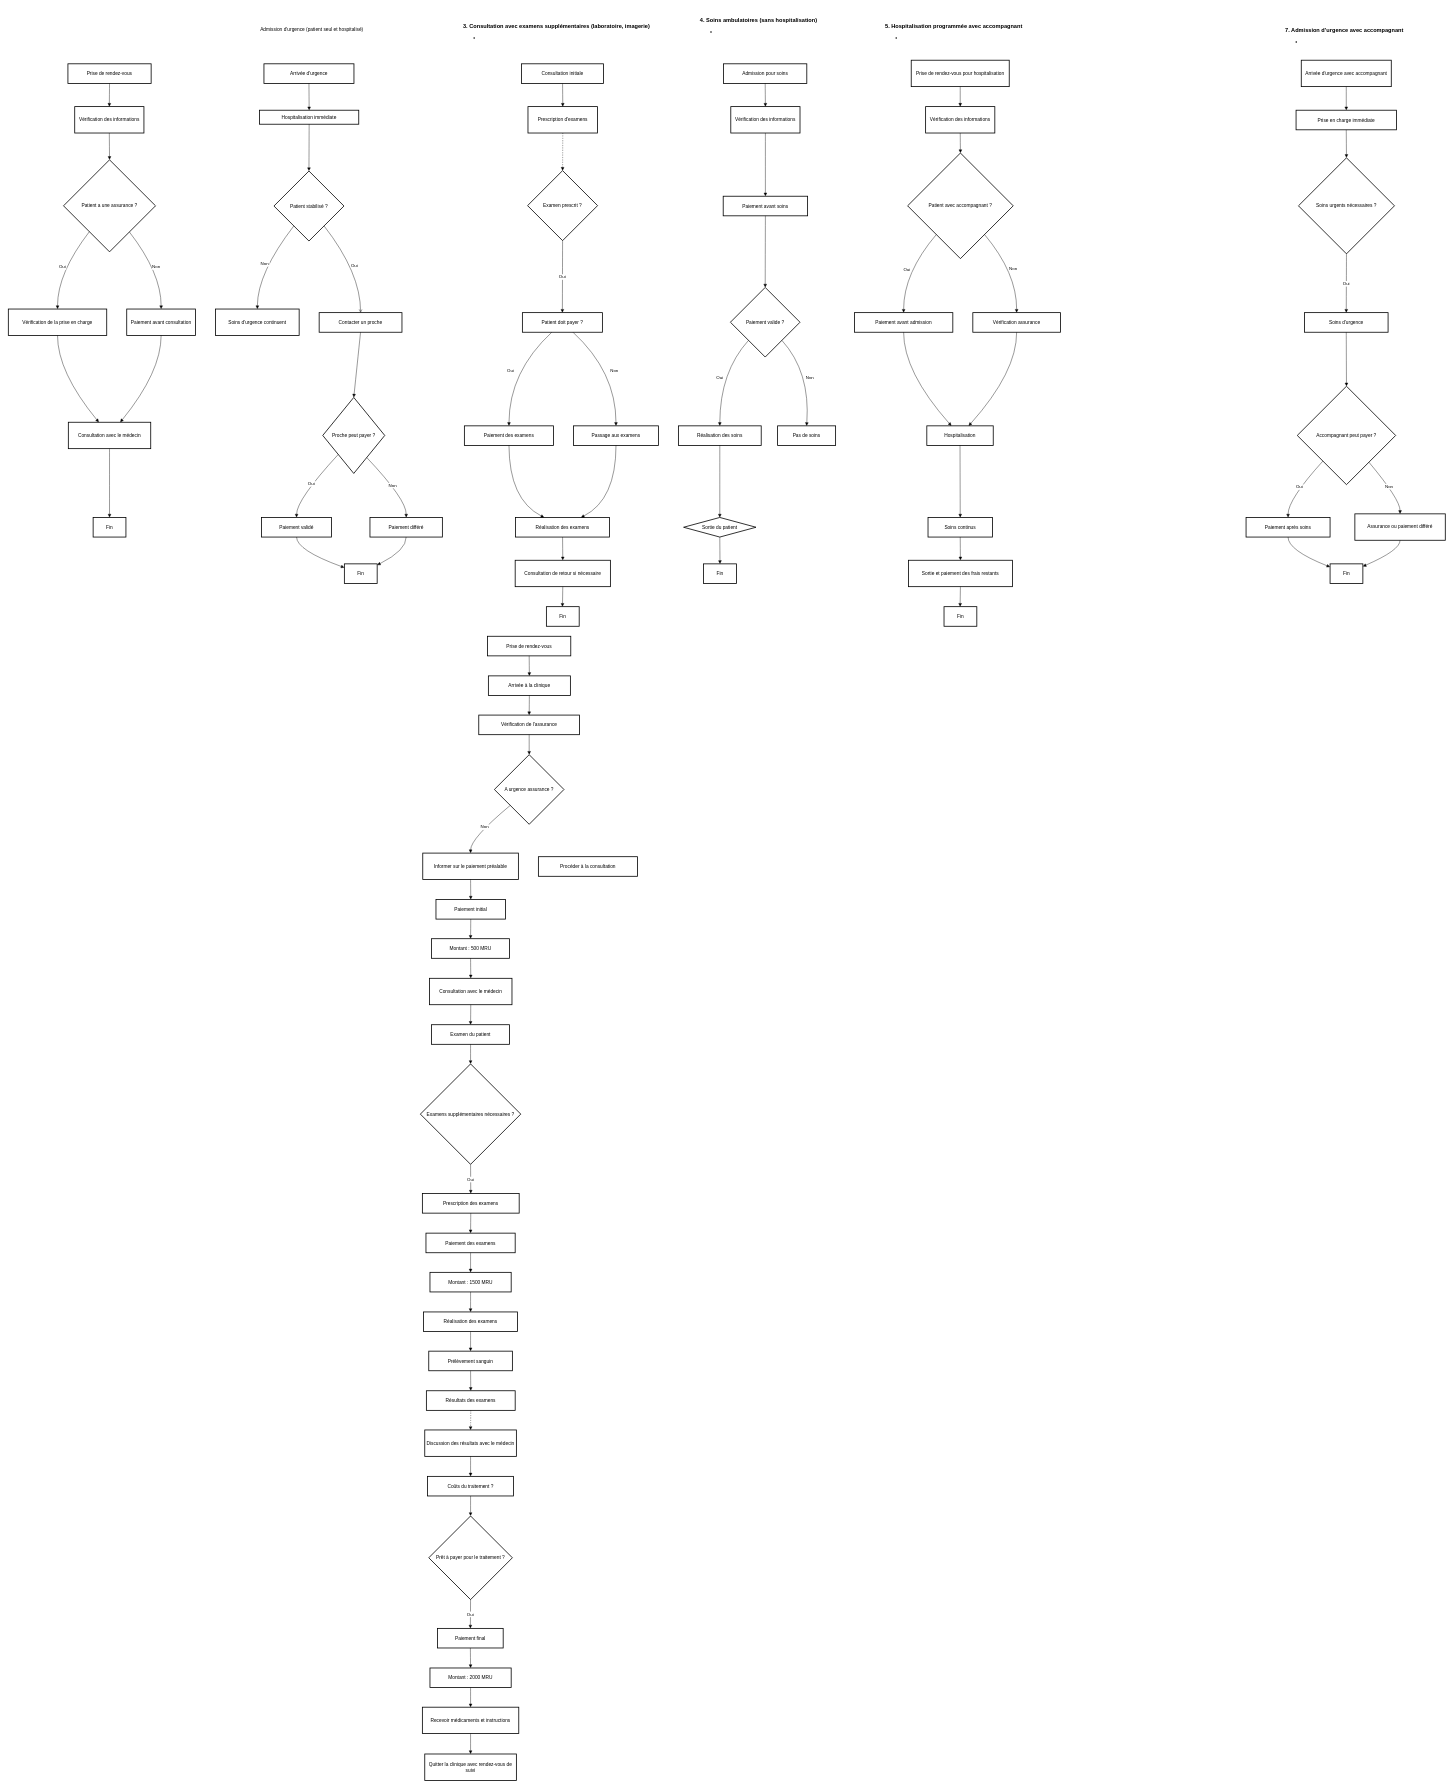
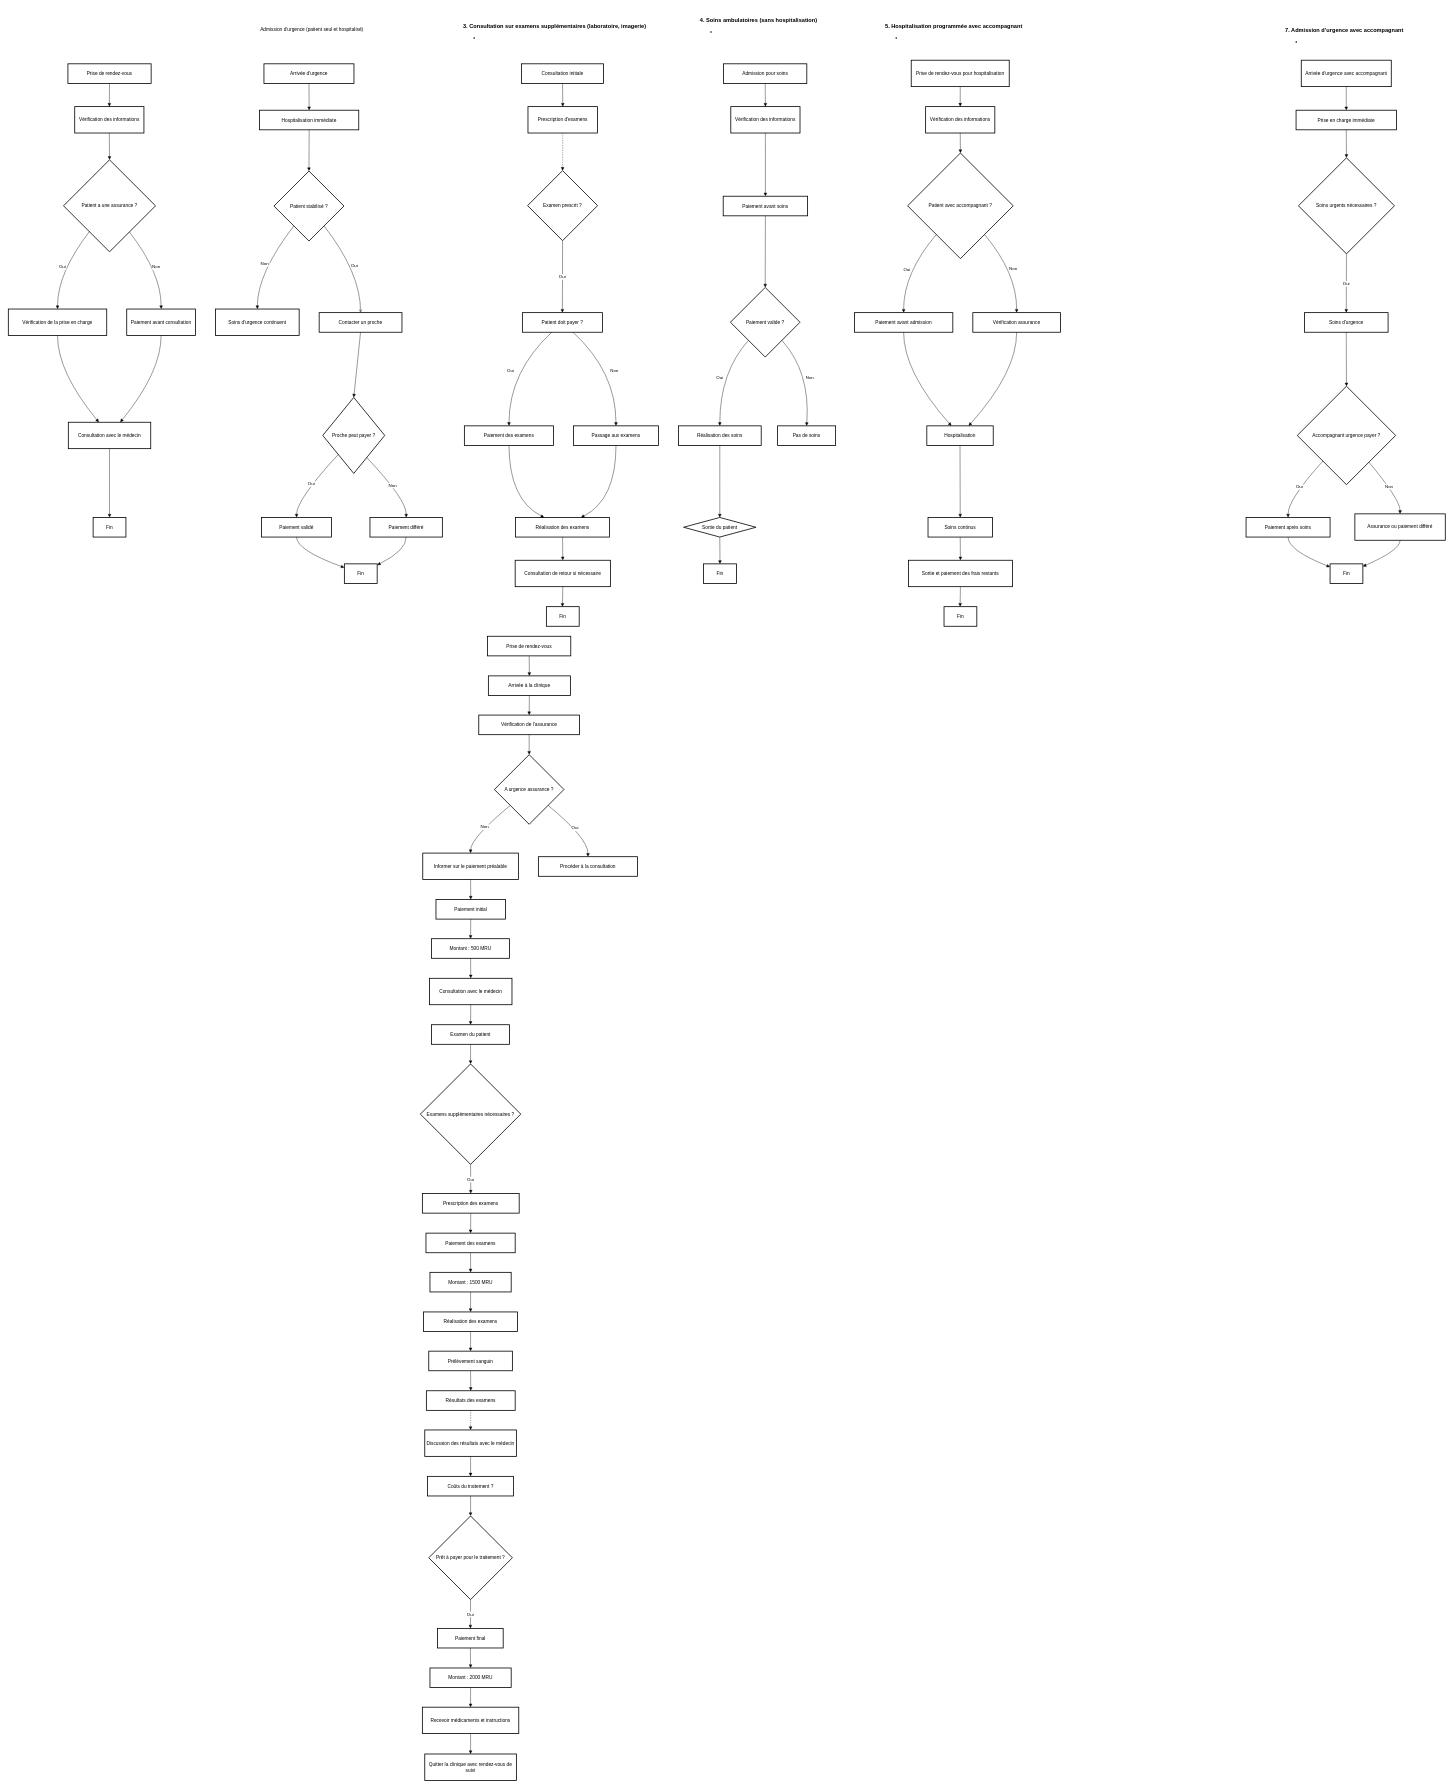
node "3. Consultation avec examens supplémentaires (laboratoire, imagerie)": label "3. Consultation avec examens supplémentaires (laboratoire, imagerie)" -> "3. Consultation sur examens supplémentaires (laboratoire, imagerie)"
node "Hospitalisation immédiate": size 99x14 -> 99x20
node "Accompagnant peut payer ?": label "Accompagnant peut payer ?" -> "Accompagnant urgence payer ?"
edge "A urgence assurance ?" -> "Procéder à la consultation": added, label "Oui"
